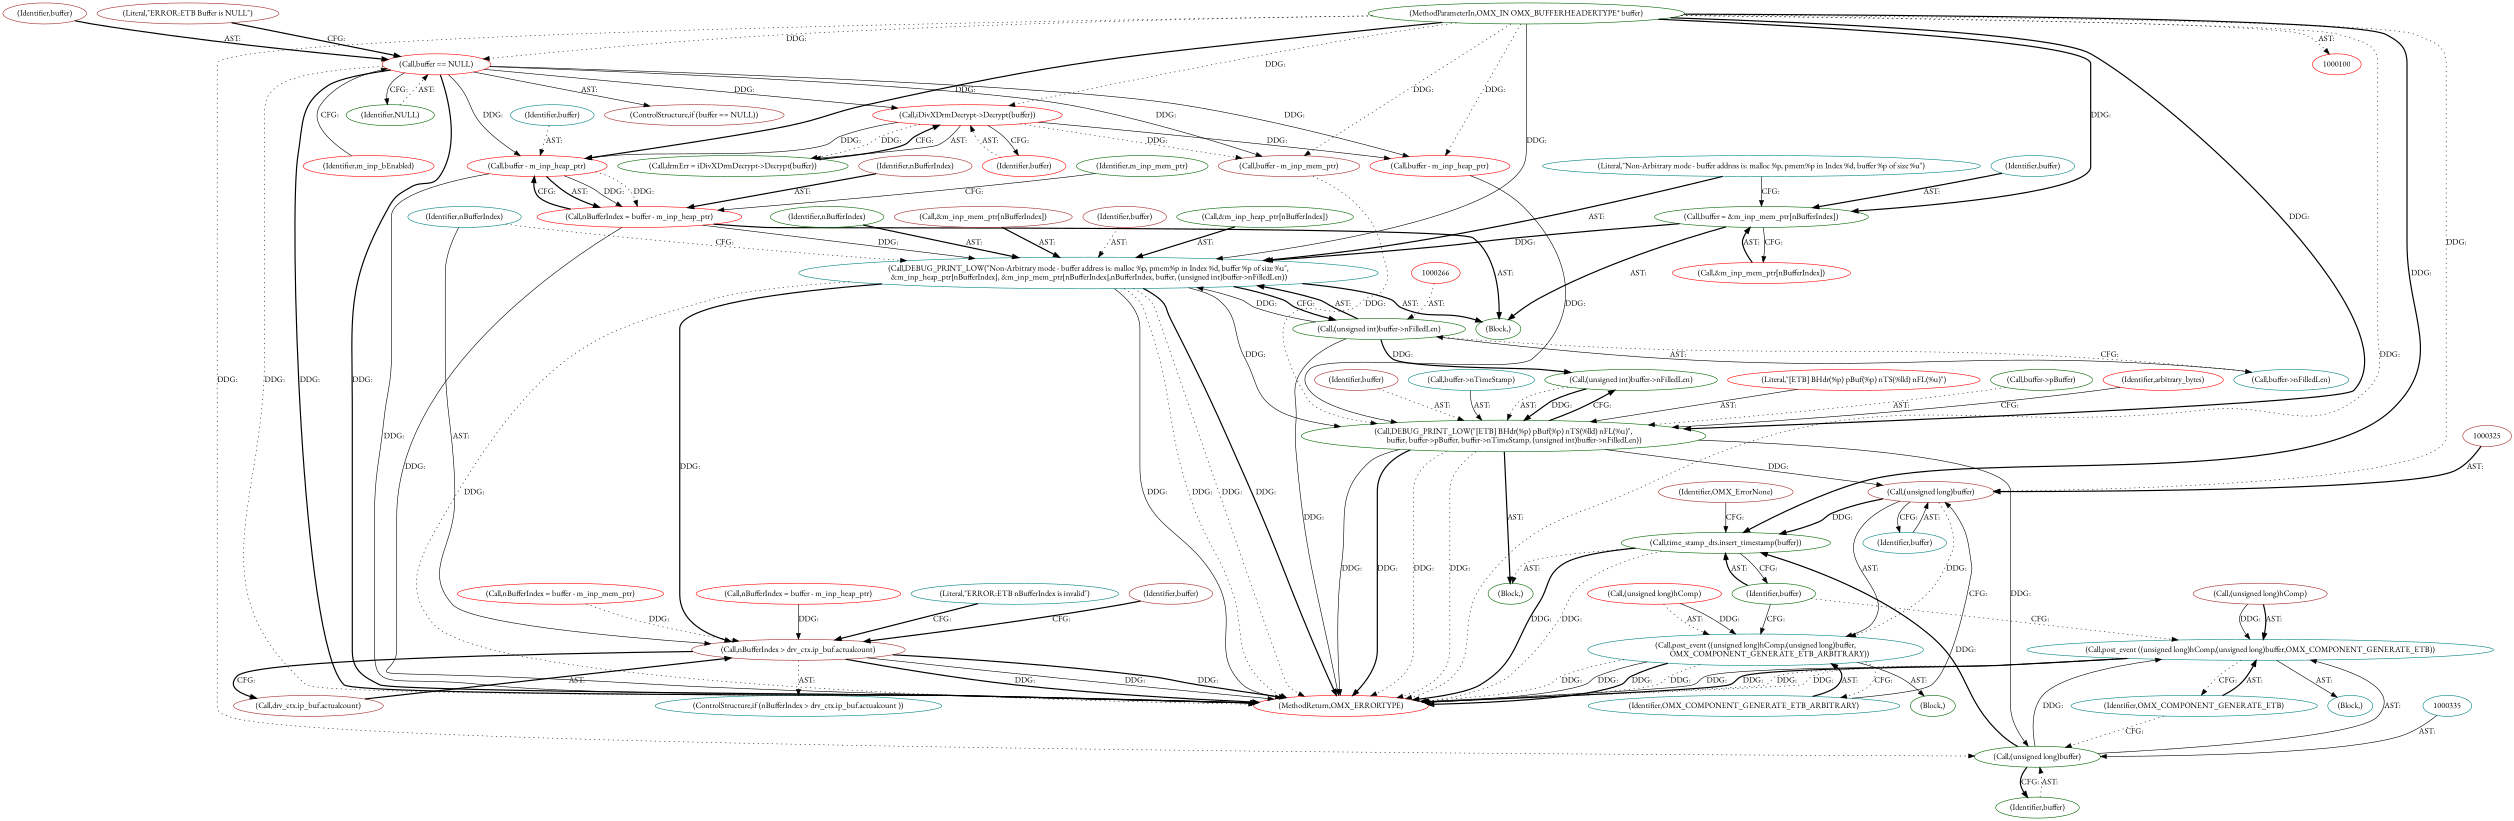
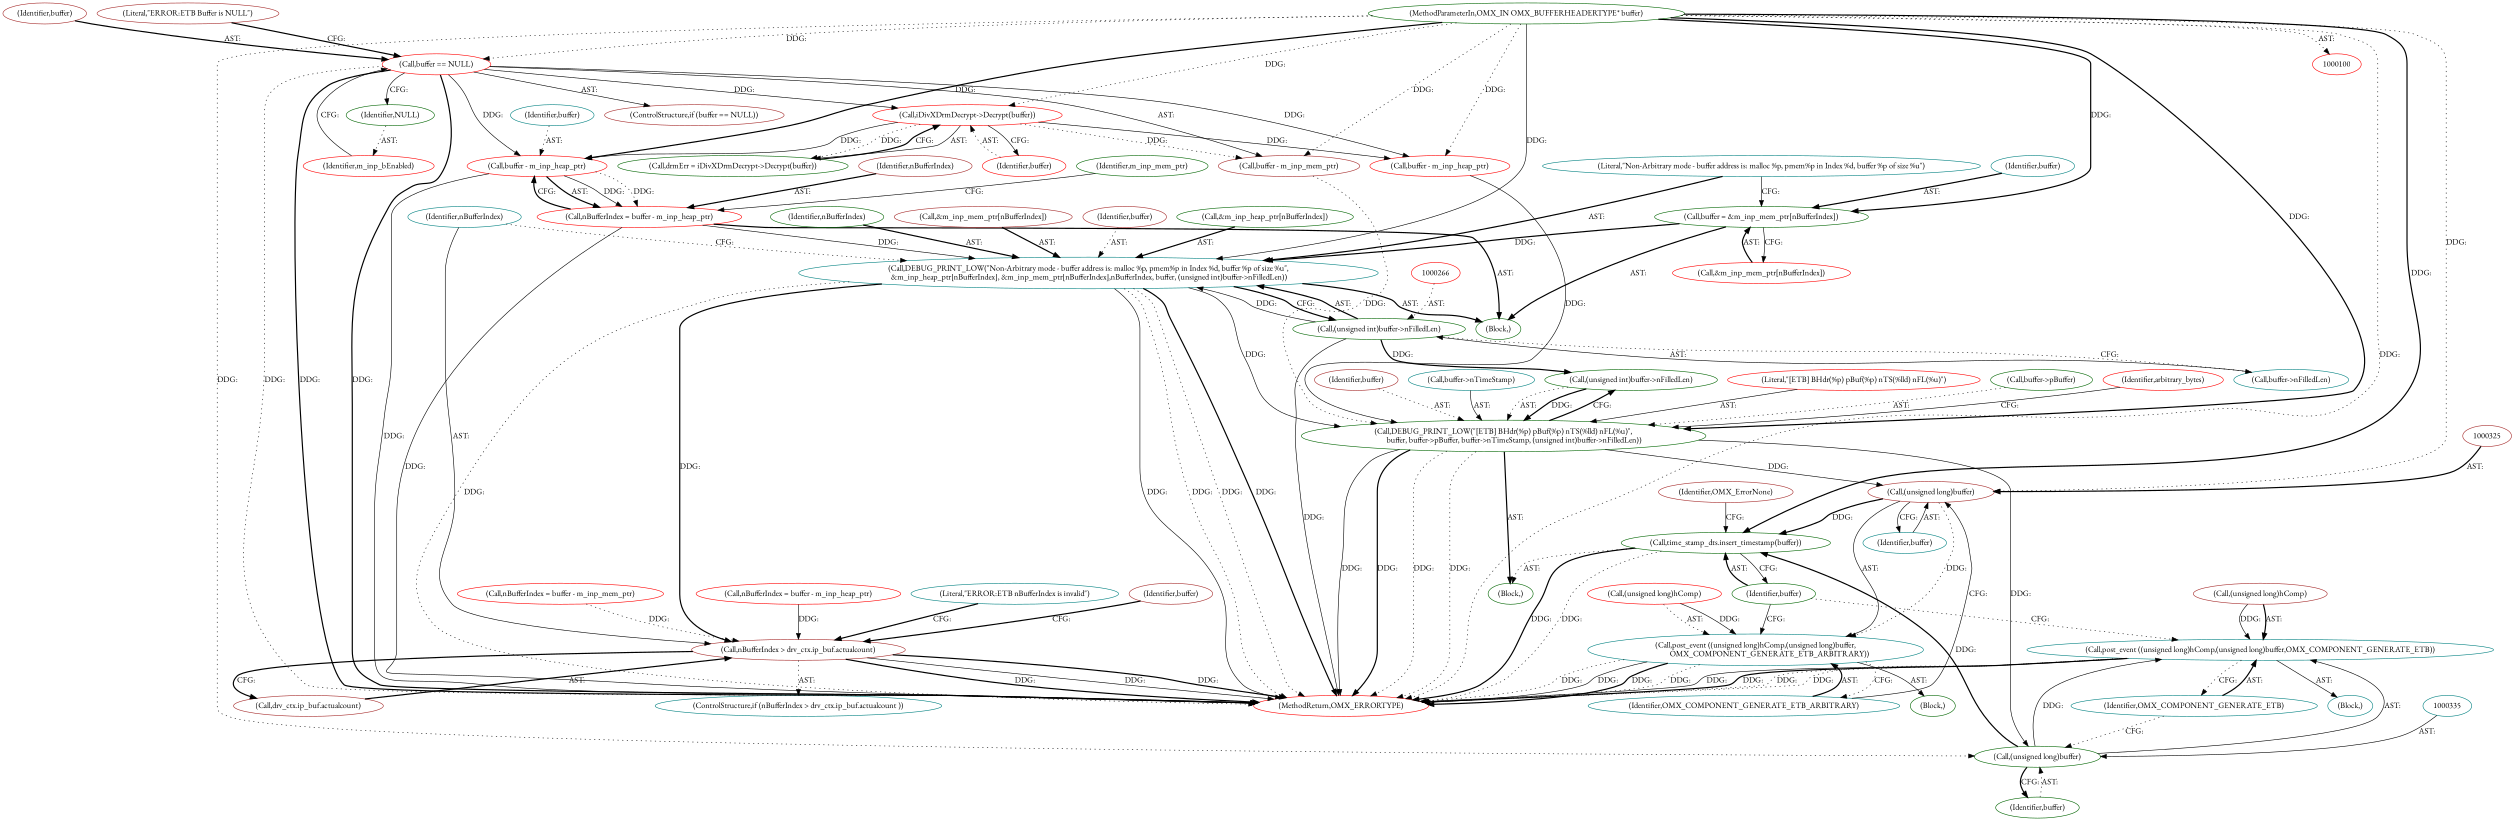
edge "(Identifier,NULL)" -> "(Call,buffer == NULL)": now "(Identifier,NULL)" -> "(Identifier,m_inp_bEnabled)"
edge "(Call,buffer == NULL)" -> "(Call,buffer - m_inp_mem_ptr)": label "DDG: " -> "AST: "
